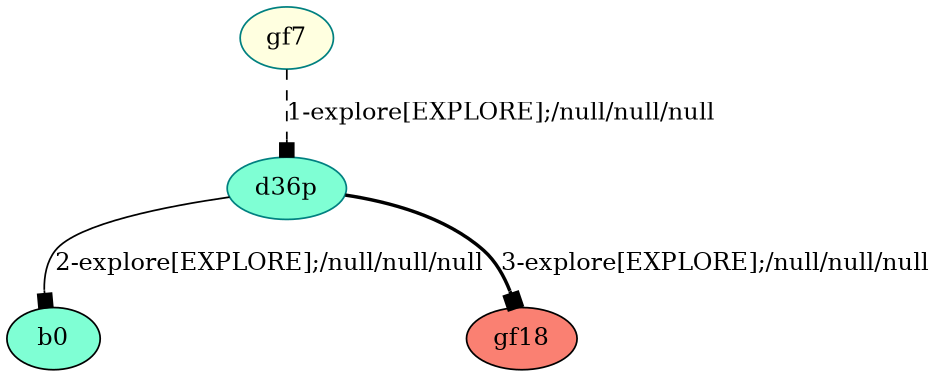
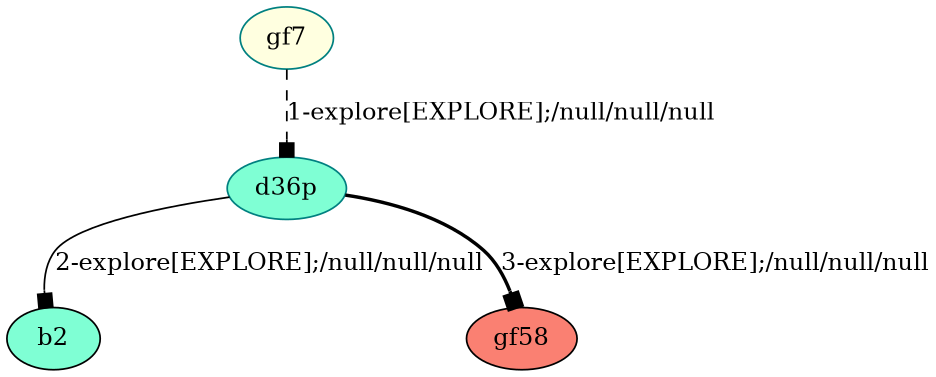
node "b0": label "b0" -> "b2"
node "gf18": label "gf18" -> "gf58"
